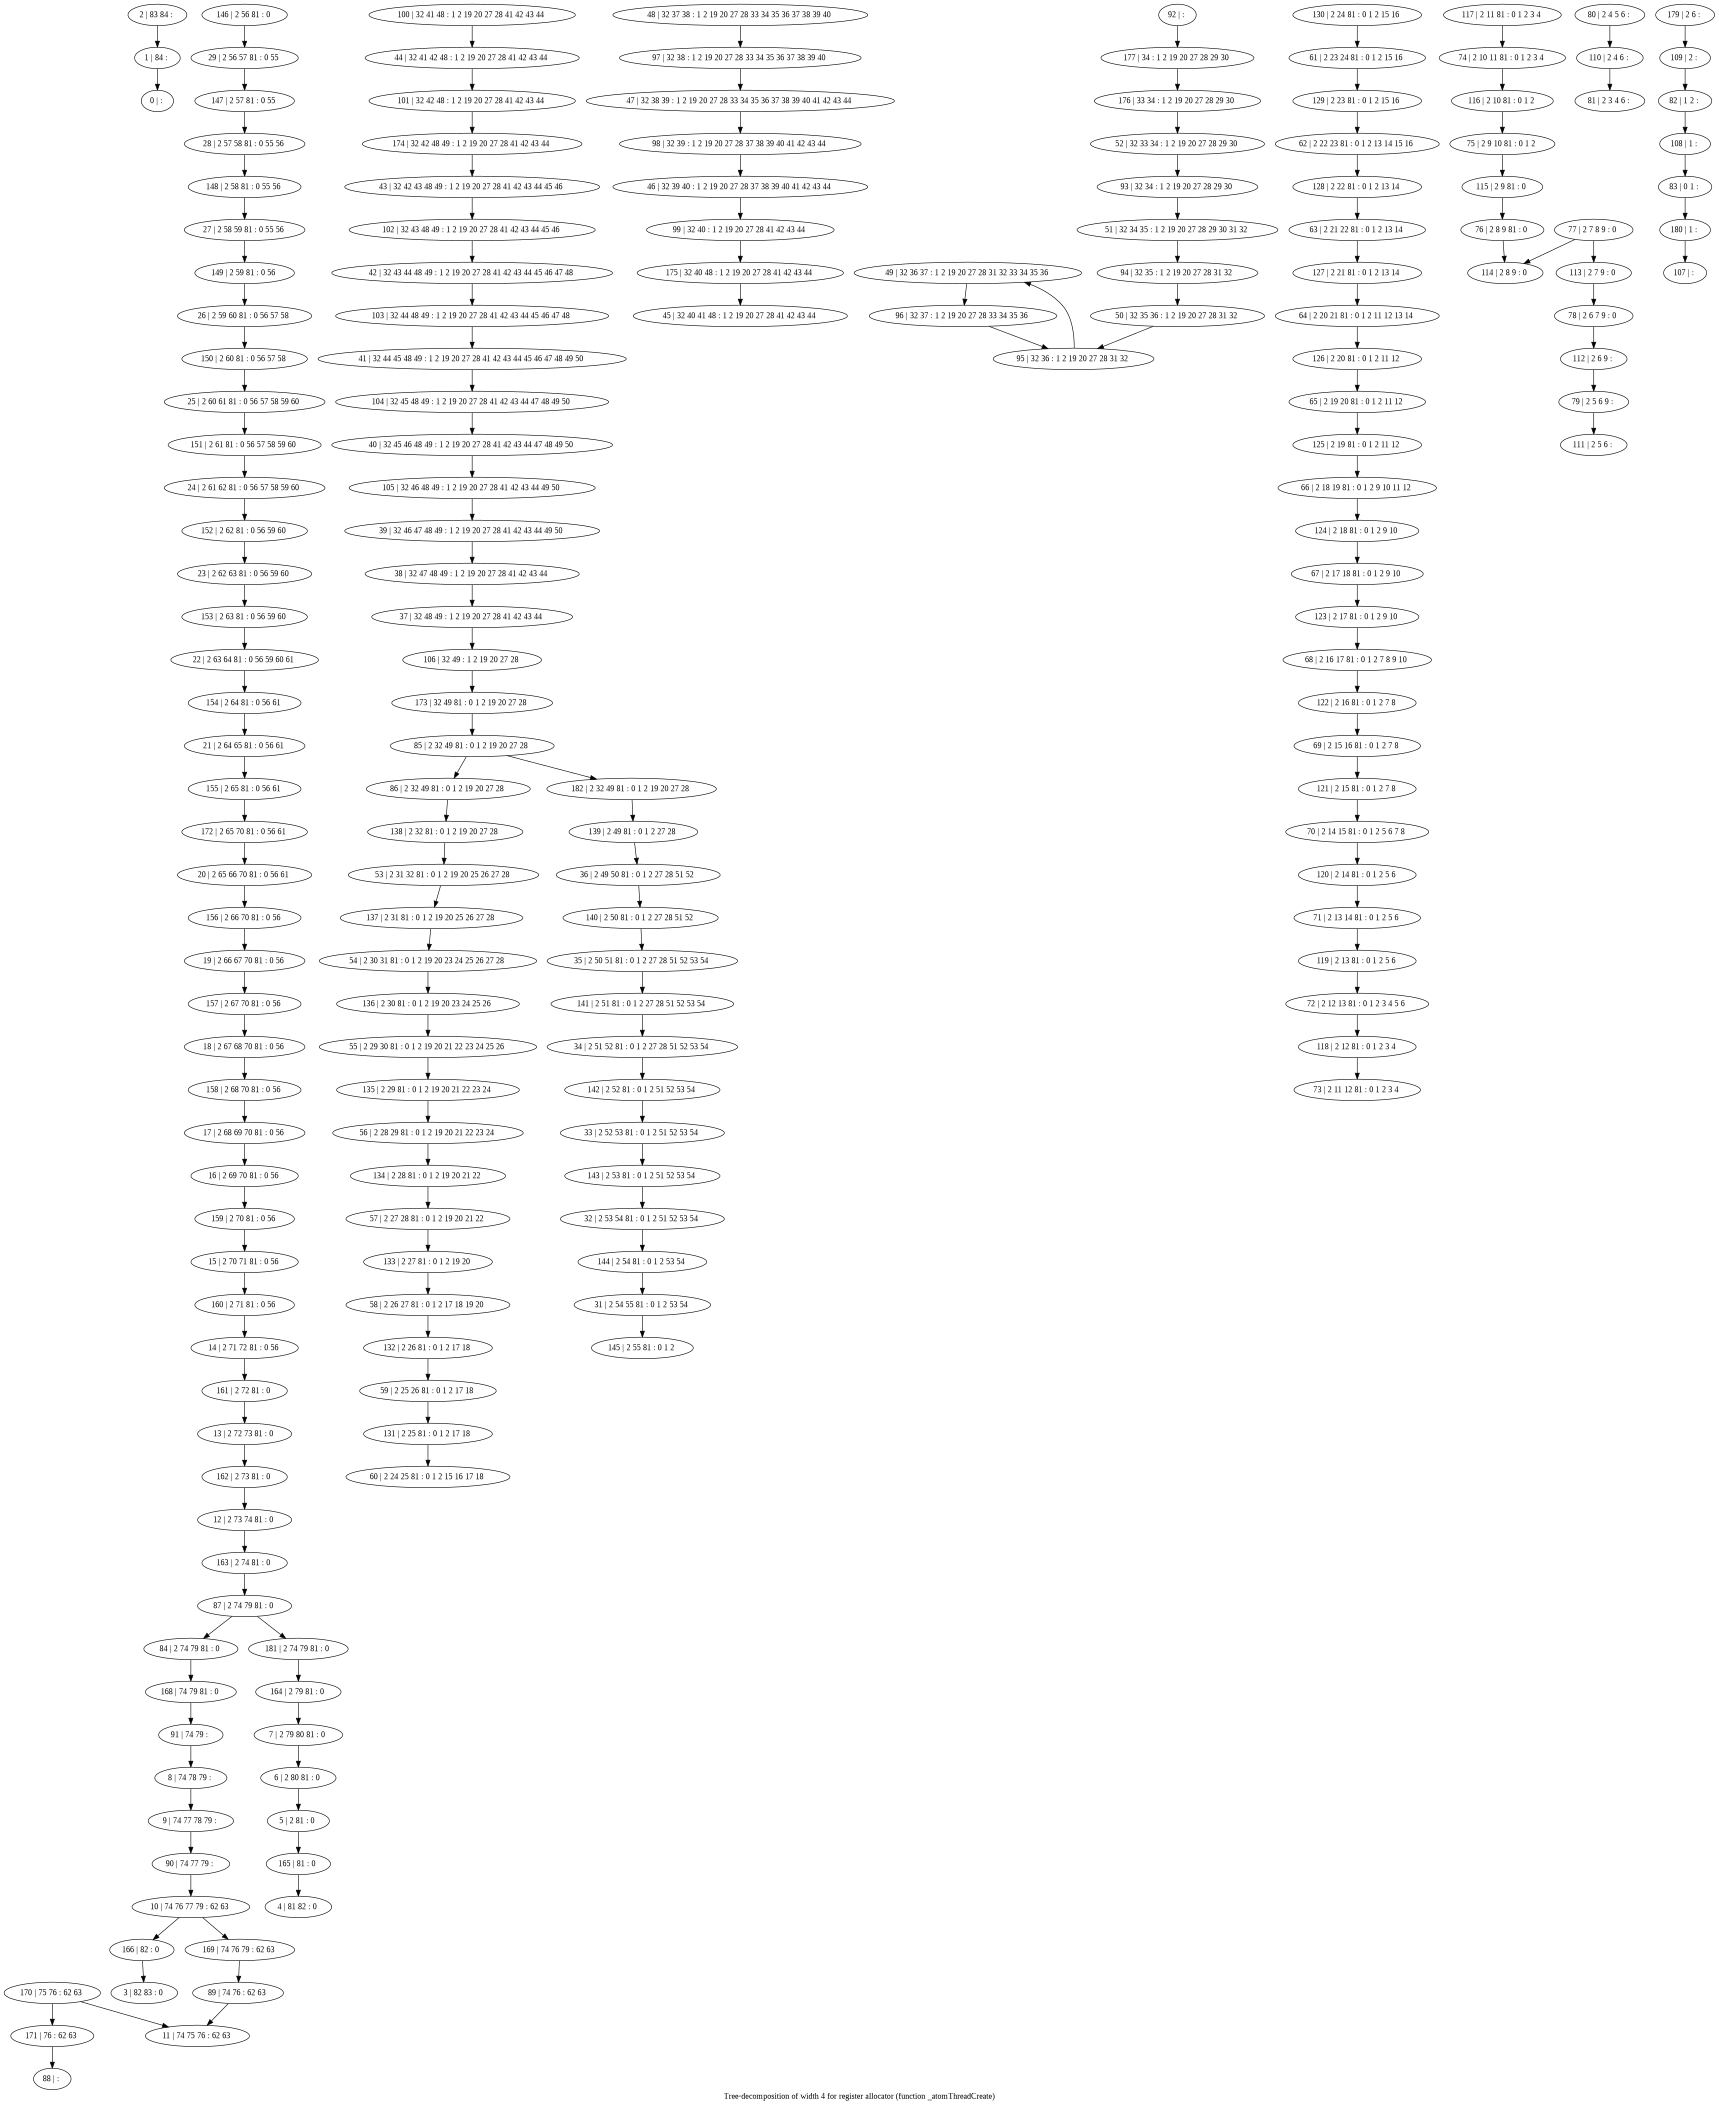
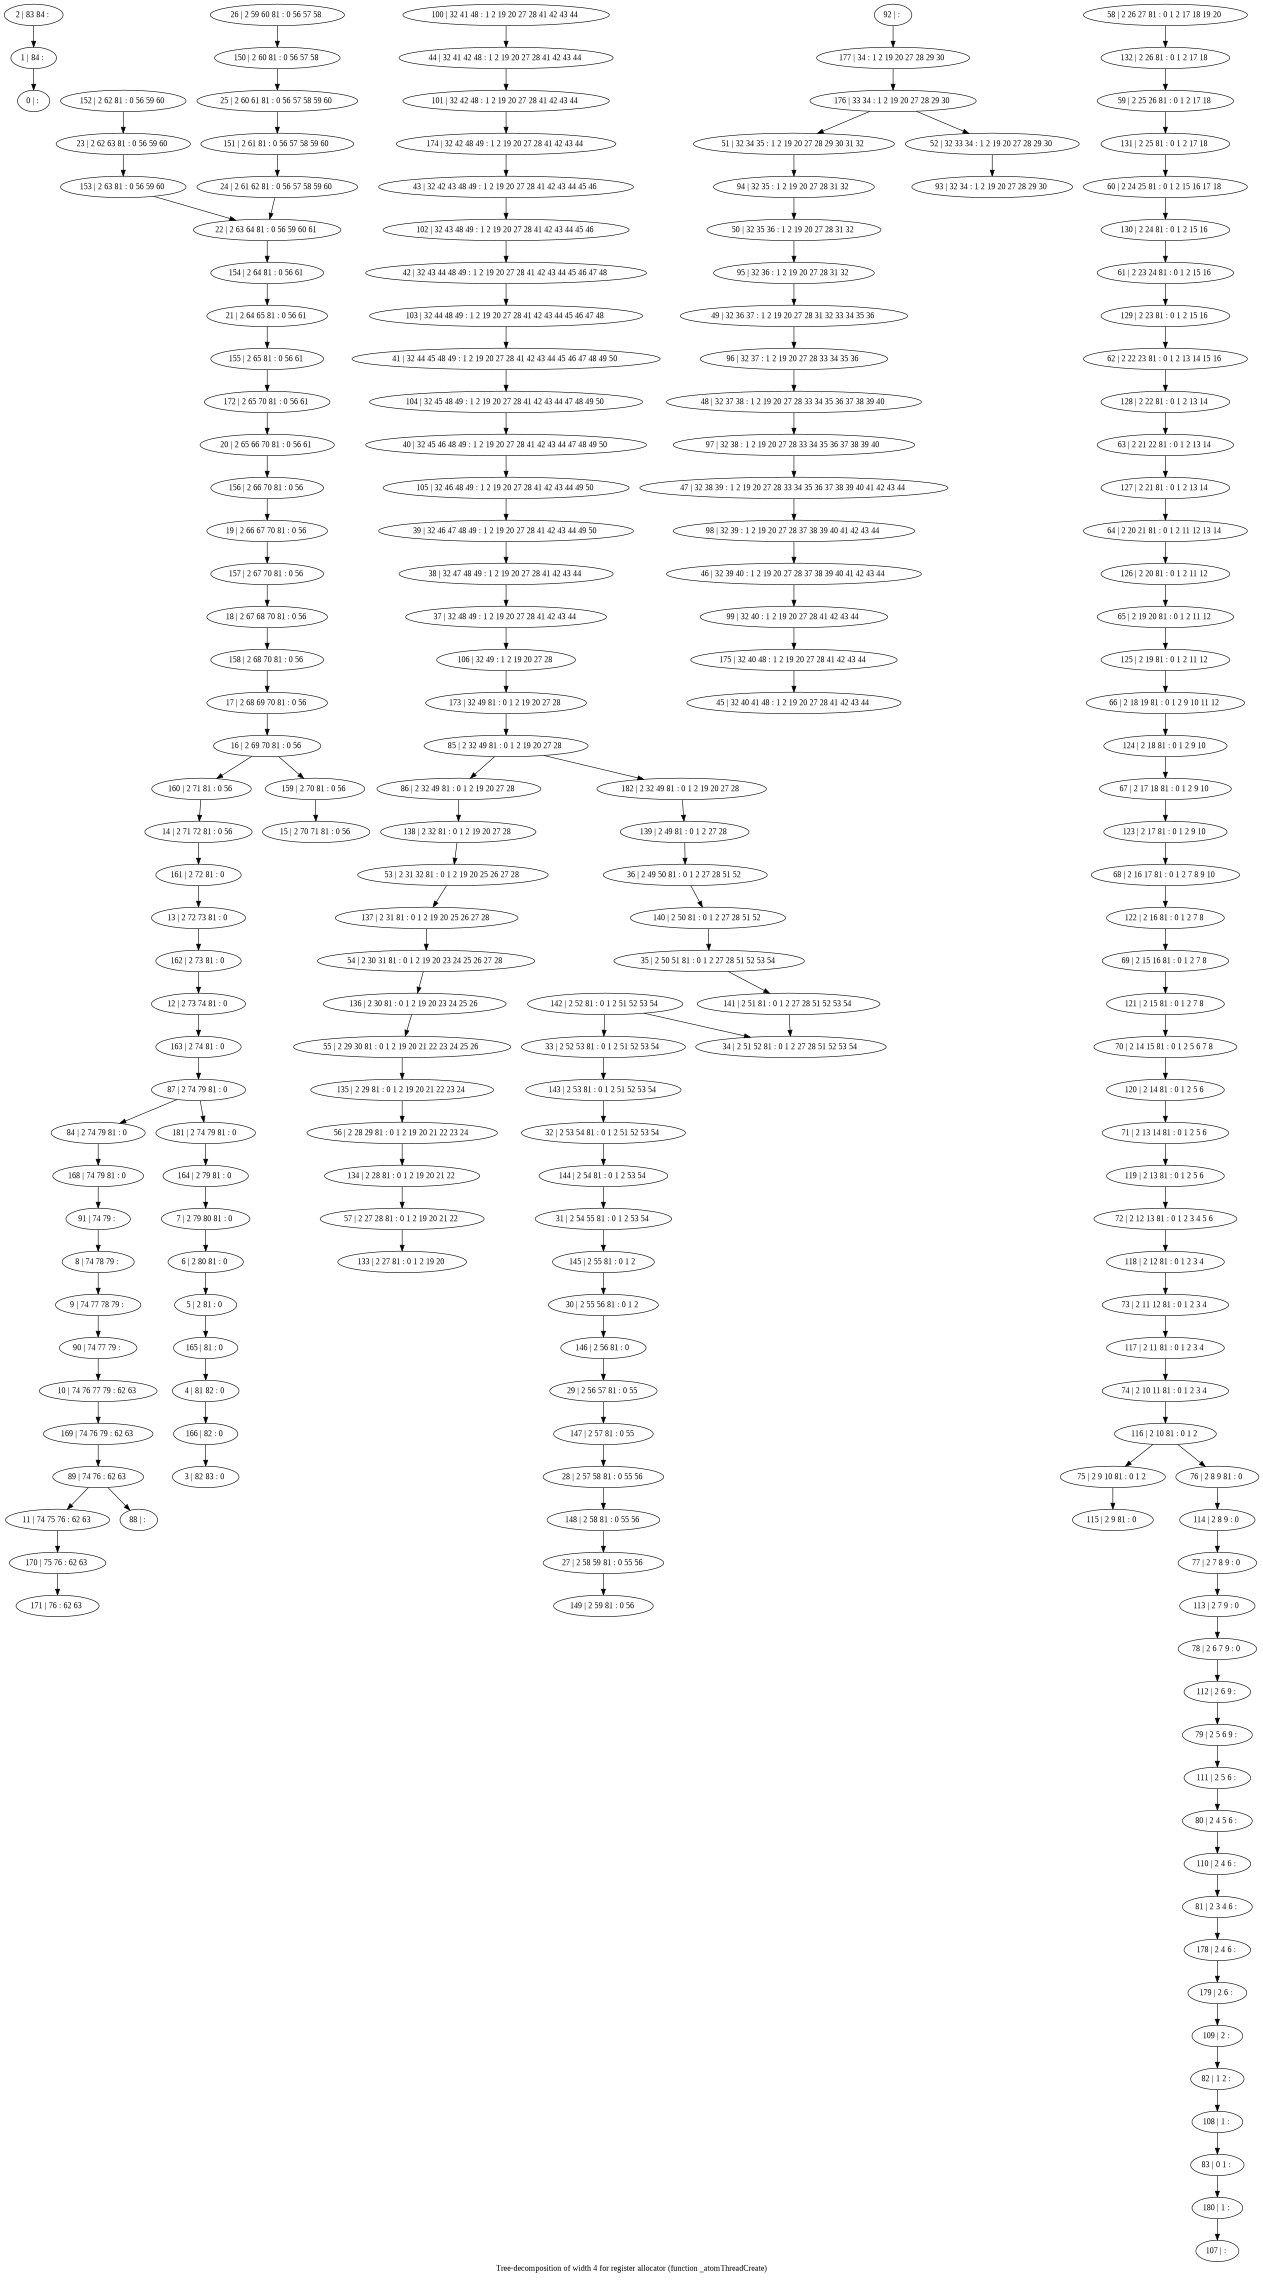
edge "60 | 2 24 25 81 : 0 1 2 15 16 17 18" -> "130 | 2 24 81 : 0 1 2 15 16": added
edge "93 | 32 34 : 1 2 19 20 27 28 29 30" -> "51 | 32 34 35 : 1 2 19 20 27 28 29 30 31 32": now "176 | 33 34 : 1 2 19 20 27 28 29 30" -> "51 | 32 34 35 : 1 2 19 20 27 28 29 30 31 32"
edge "115 | 2 9 81 : 0" -> "76 | 2 8 9 81 : 0": now "116 | 2 10 81 : 0 1 2" -> "76 | 2 8 9 81 : 0"
edge "77 | 2 7 8 9 : 0" -> "114 | 2 8 9 : 0": reversed
edge "149 | 2 59 81 : 0 56" -> "26 | 2 59 60 81 : 0 56 57 58": removed
edge "96 | 32 37 : 1 2 19 20 27 28 33 34 35 36" -> "95 | 32 36 : 1 2 19 20 27 28 31 32": now "96 | 32 37 : 1 2 19 20 27 28 33 34 35 36" -> "48 | 32 37 38 : 1 2 19 20 27 28 33 34 35 36 37 38 39 40"
edge "24 | 2 61 62 81 : 0 56 57 58 59 60" -> "152 | 2 62 81 : 0 56 59 60": now "24 | 2 61 62 81 : 0 56 57 58 59 60" -> "22 | 2 63 64 81 : 0 56 59 60 61"
edge "34 | 2 51 52 81 : 0 1 2 27 28 51 52 53 54" -> "142 | 2 52 81 : 0 1 2 51 52 53 54": reversed
edge "15 | 2 70 71 81 : 0 56" -> "160 | 2 71 81 : 0 56": now "16 | 2 69 70 81 : 0 56" -> "160 | 2 71 81 : 0 56"
edge "133 | 2 27 81 : 0 1 2 19 20" -> "58 | 2 26 27 81 : 0 1 2 17 18 19 20": removed
node "30 | 2 55 56 81 : 0 1 2": added
edge "73 | 2 11 12 81 : 0 1 2 3 4" -> "117 | 2 11 81 : 0 1 2 3 4": added
edge "111 | 2 5 6 :" -> "80 | 2 4 5 6 :": added
edge "10 | 74 76 77 79 : 62 63" -> "166 | 82 : 0": now "4 | 81 82 : 0" -> "166 | 82 : 0"
node "178 | 2 4 6 :": added
edge "170 | 75 76 : 62 63" -> "11 | 74 75 76 : 62 63": reversed
edge "171 | 76 : 62 63" -> "88 | :": now "89 | 74 76 : 62 63" -> "88 | :"
